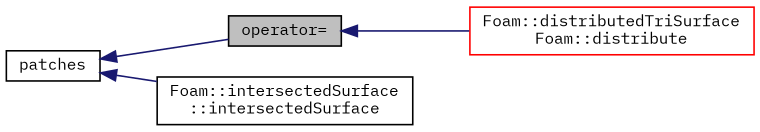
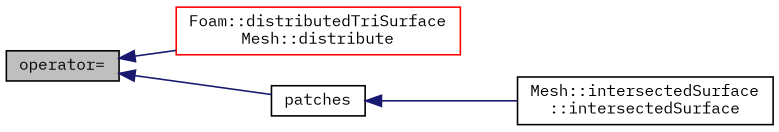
node "Foam::distributedTriSurface Foam::distribute": label "Foam::distributedTriSurface Foam::distribute" -> "Foam::distributedTriSurface Mesh::distribute"
edge "operator=" -> "patches": reversed
node "Foam::intersectedSurface ::intersectedSurface": label "Foam::intersectedSurface ::intersectedSurface" -> "Mesh::intersectedSurface ::intersectedSurface"
